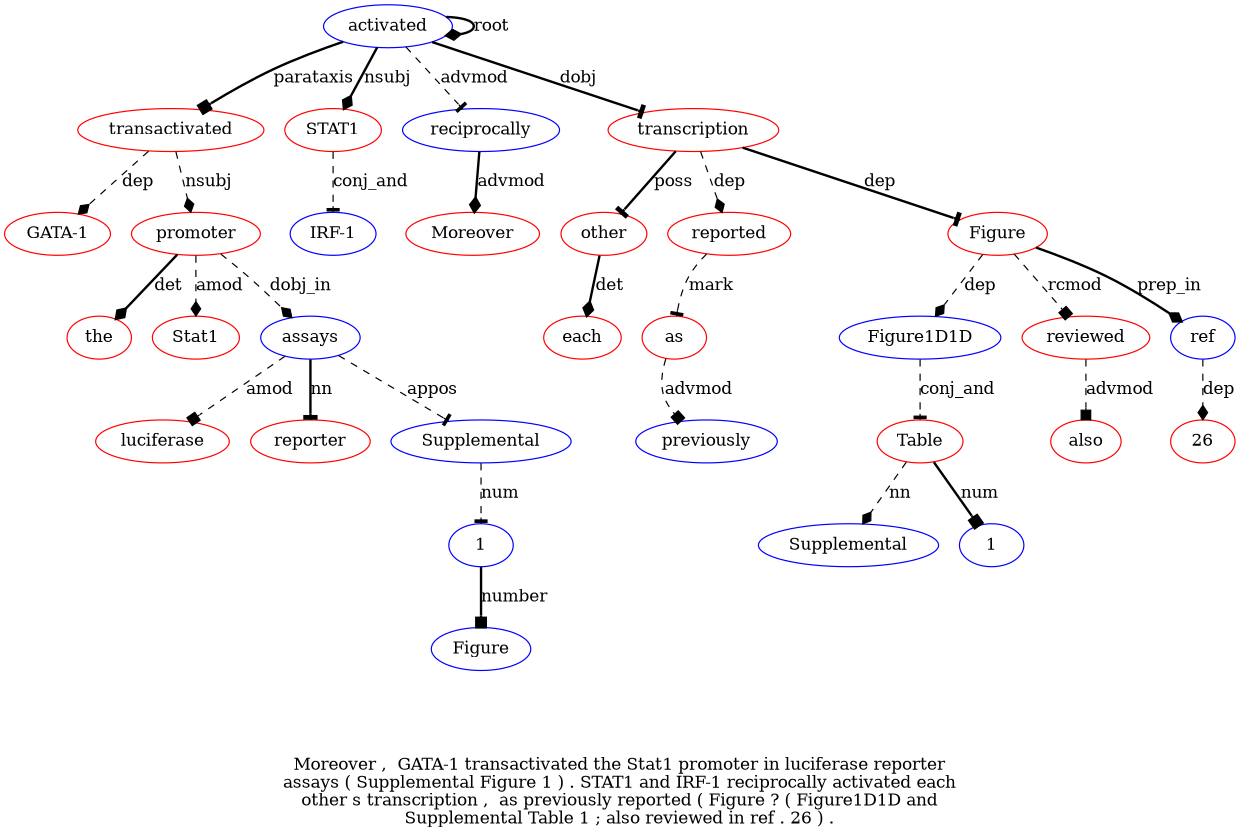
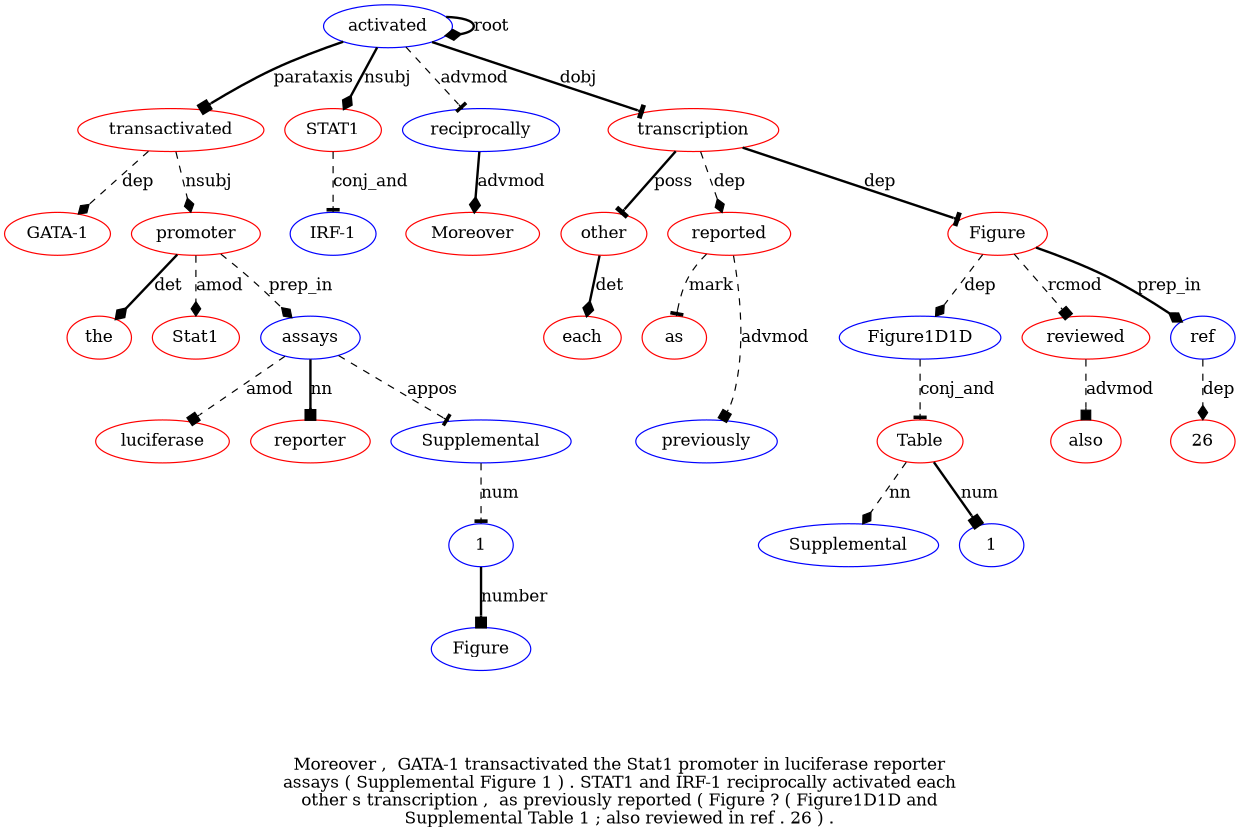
edge "promoter" -> "assays": label "dobj_in" -> "prep_in"
edge "as" -> "previously": now "reported" -> "previously"
edge "assays" -> "reporter": arrowhead tee -> box
